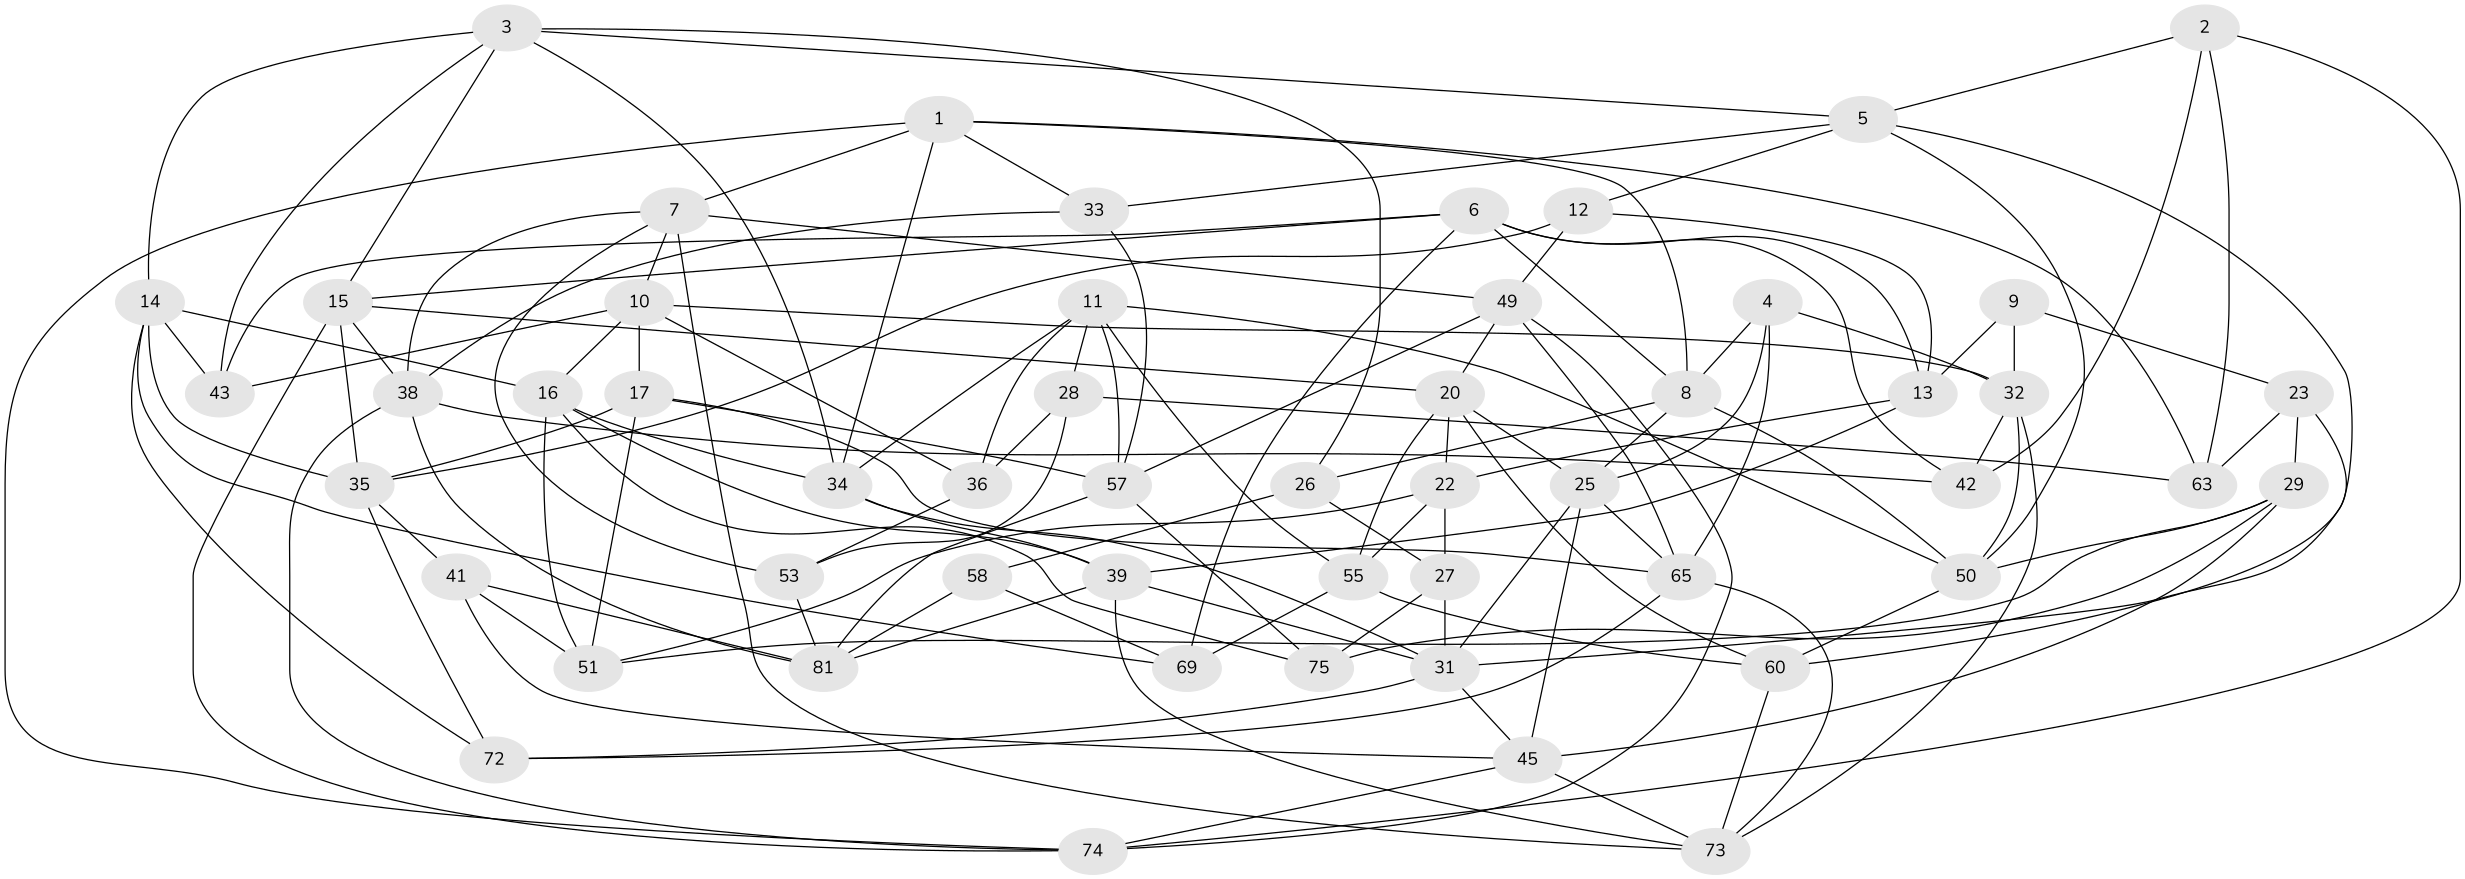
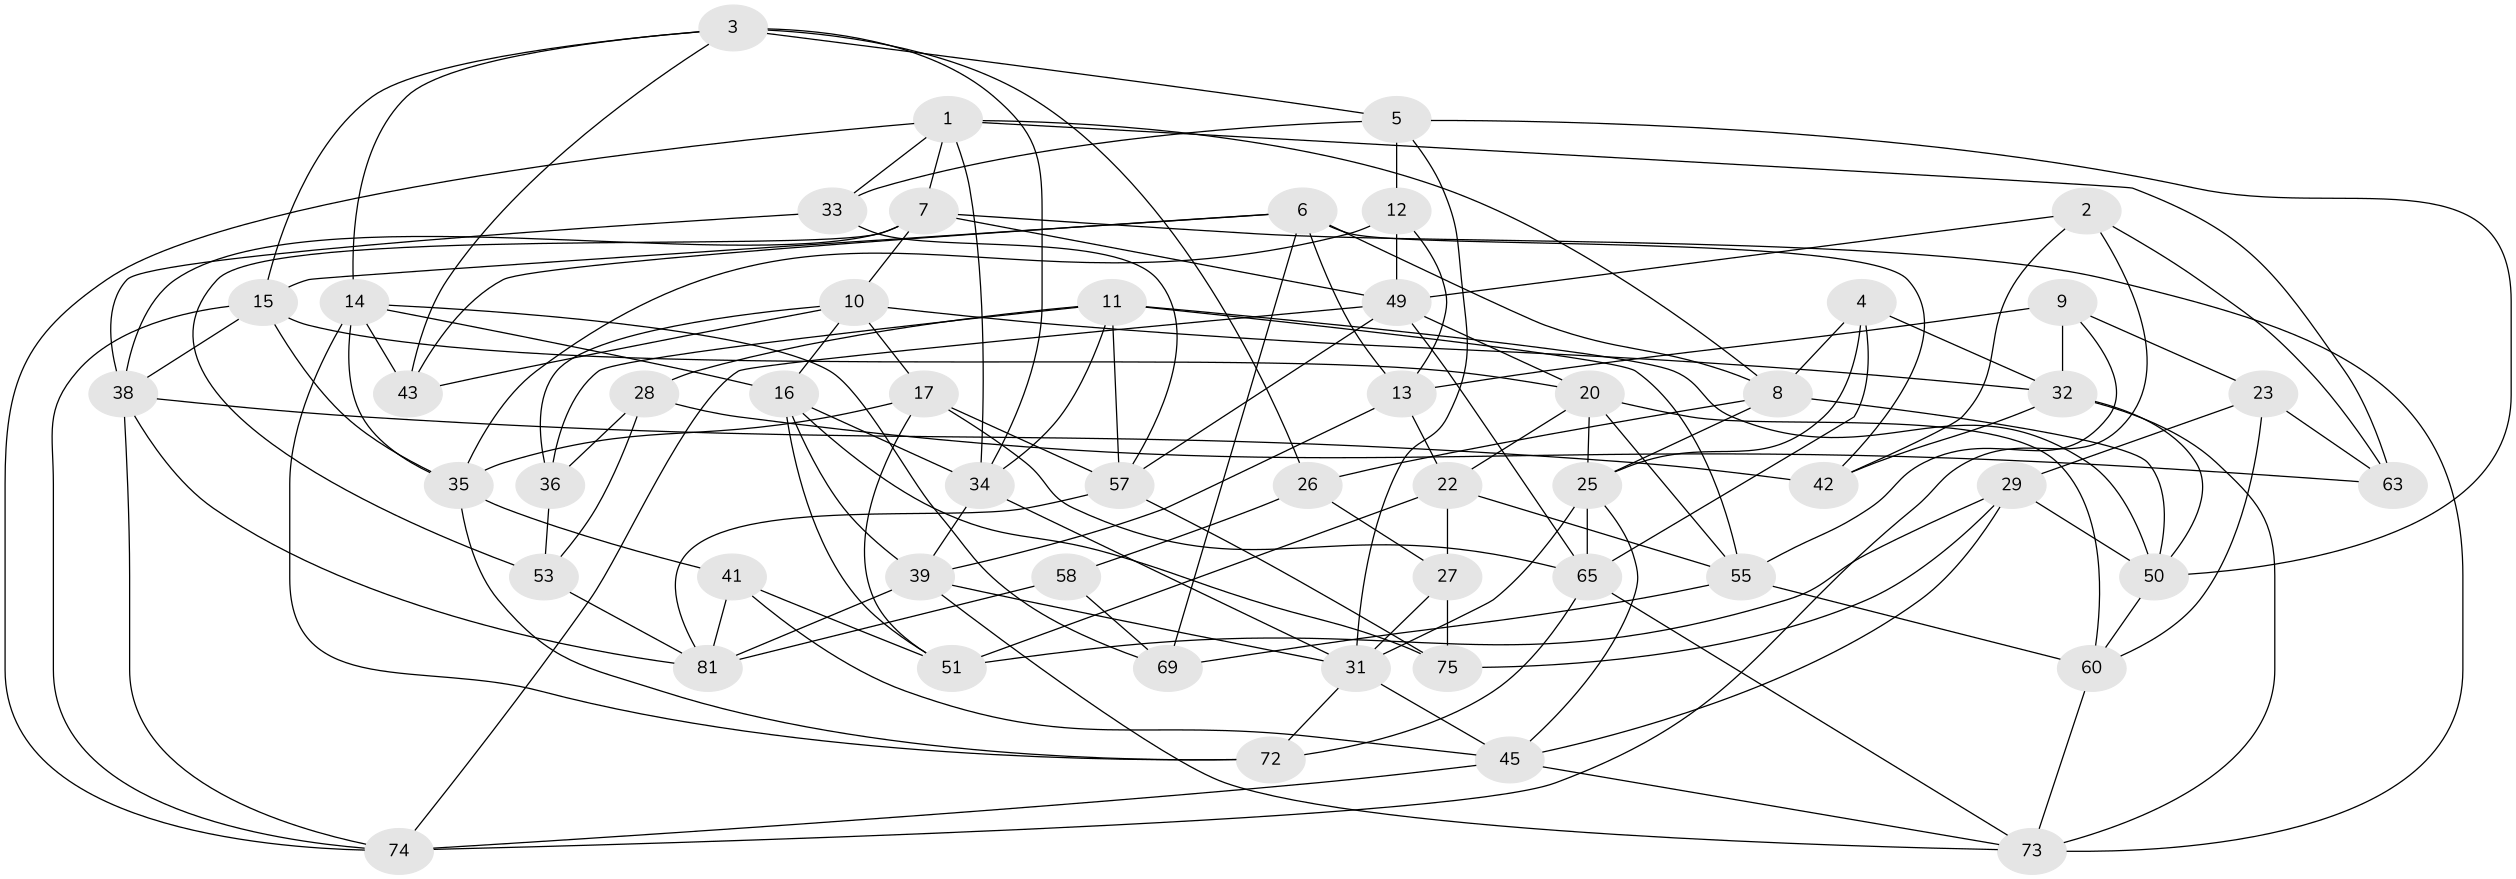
edge "2" -- "5": now "2" -- "49"
edge "9" -- "55": added
